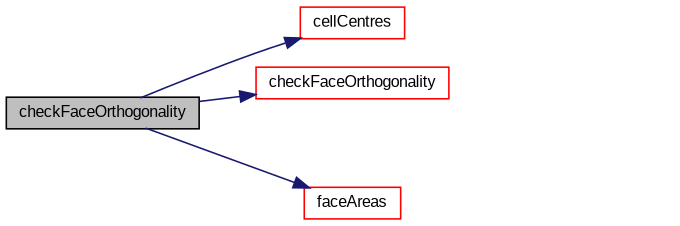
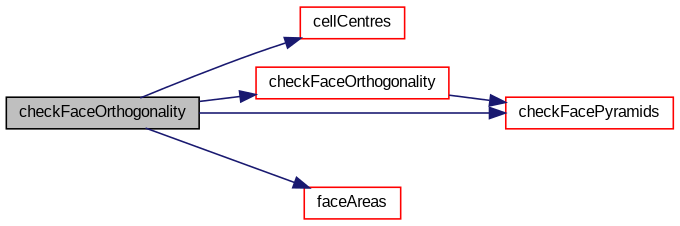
node "checkFacePyramids": added
